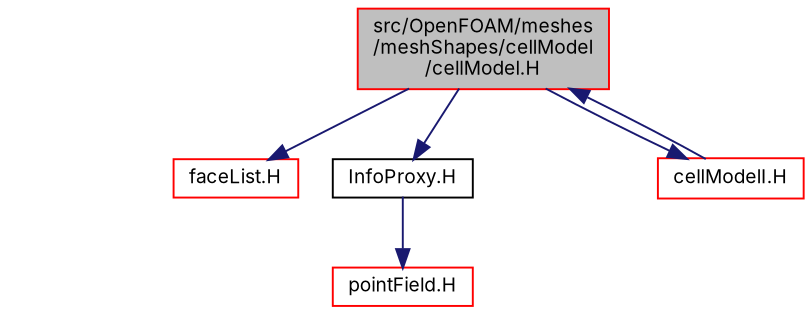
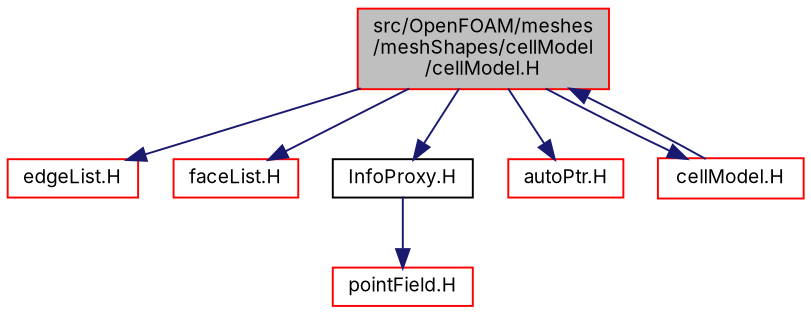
node "edgeList.H": added
node "autoPtr.H": added
node "cellModelI.H": label "cellModelI.H" -> "cellModel.H"
